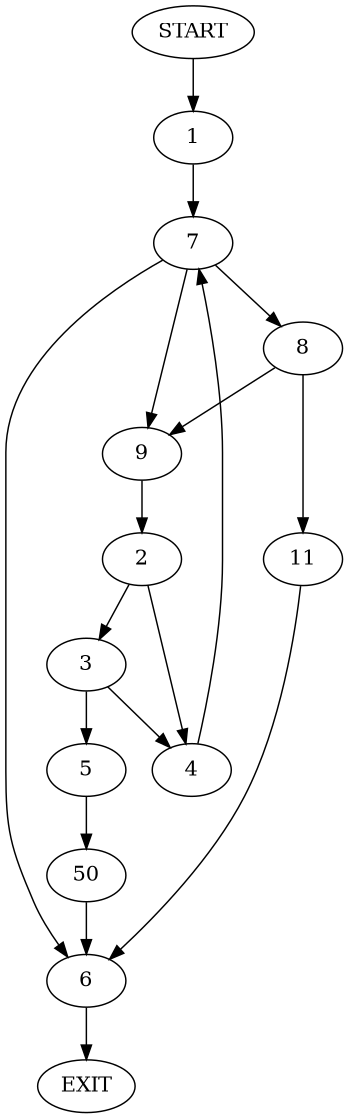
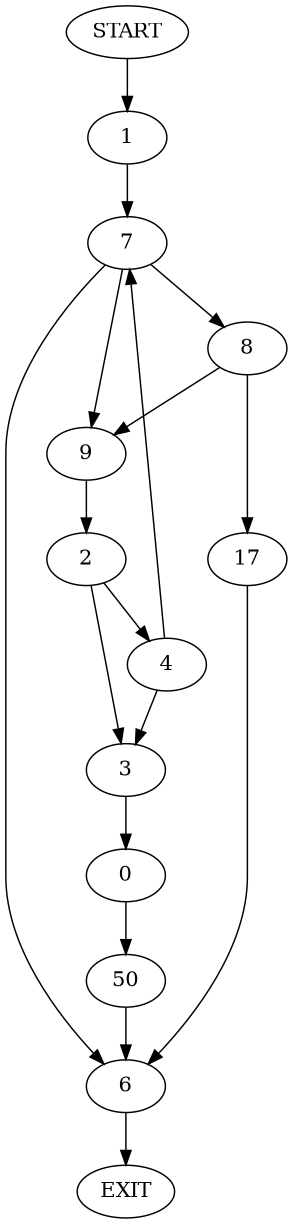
node "11": label "11" -> "17"
edge "3" -> "4": reversed
node "5": label "5" -> "0"
